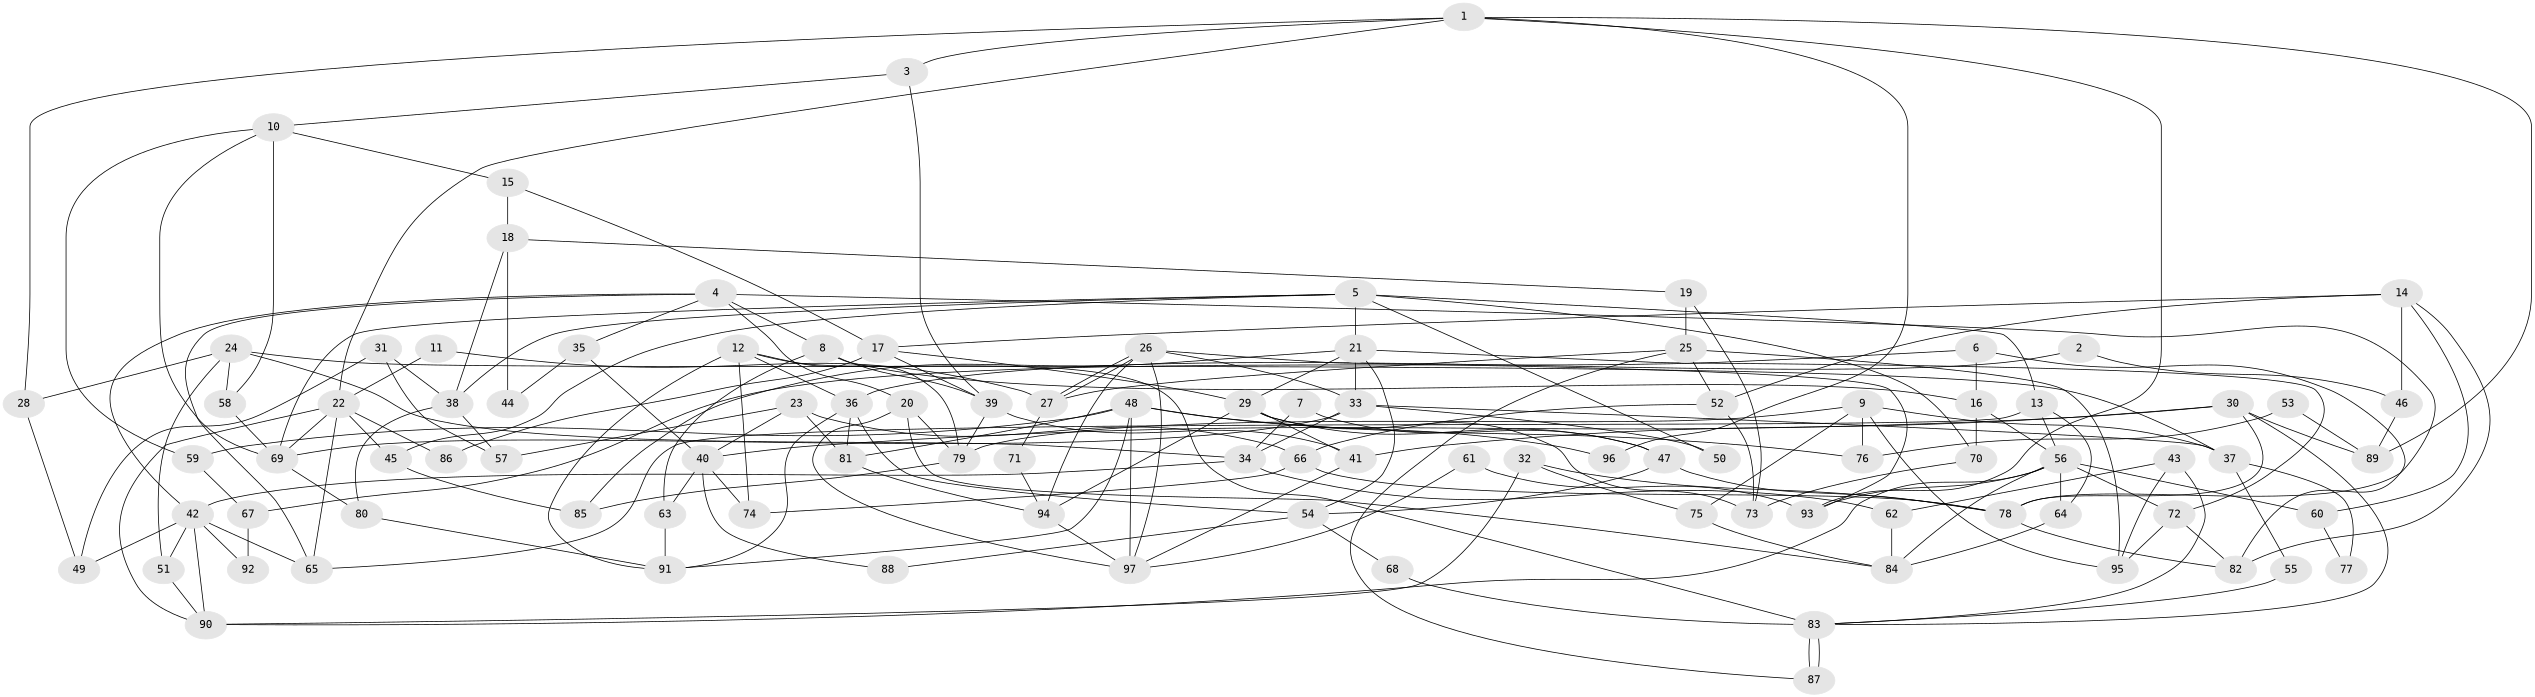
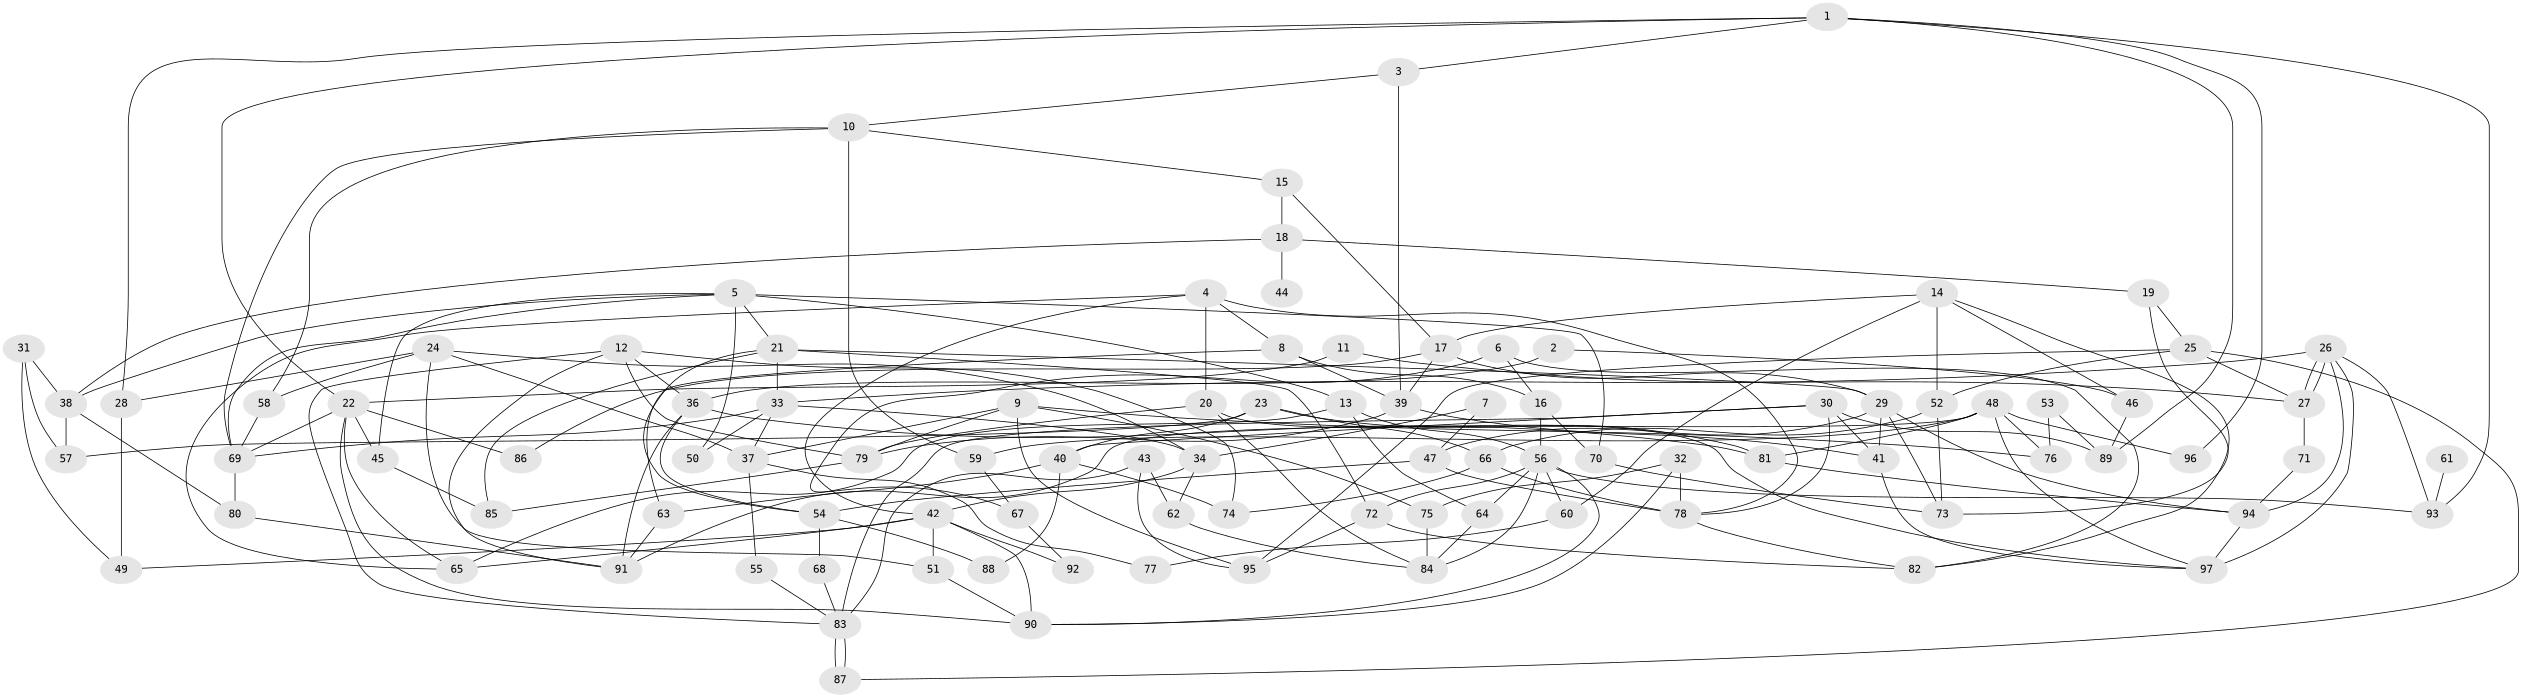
node "35": removed
edge "61" -- "97": removed
